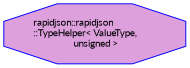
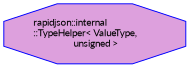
node "rapidjson::rapidjson ::TypeHelper< ValueType, unsigned >": label "rapidjson::rapidjson ::TypeHelper< ValueType, unsigned >" -> "rapidjson::internal ::TypeHelper< ValueType, unsigned >"
